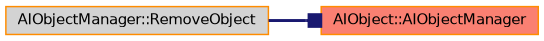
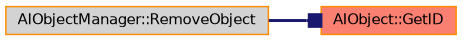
node "AIObject::AIObjectManager": label "AIObject::AIObjectManager" -> "AIObject::GetID"
